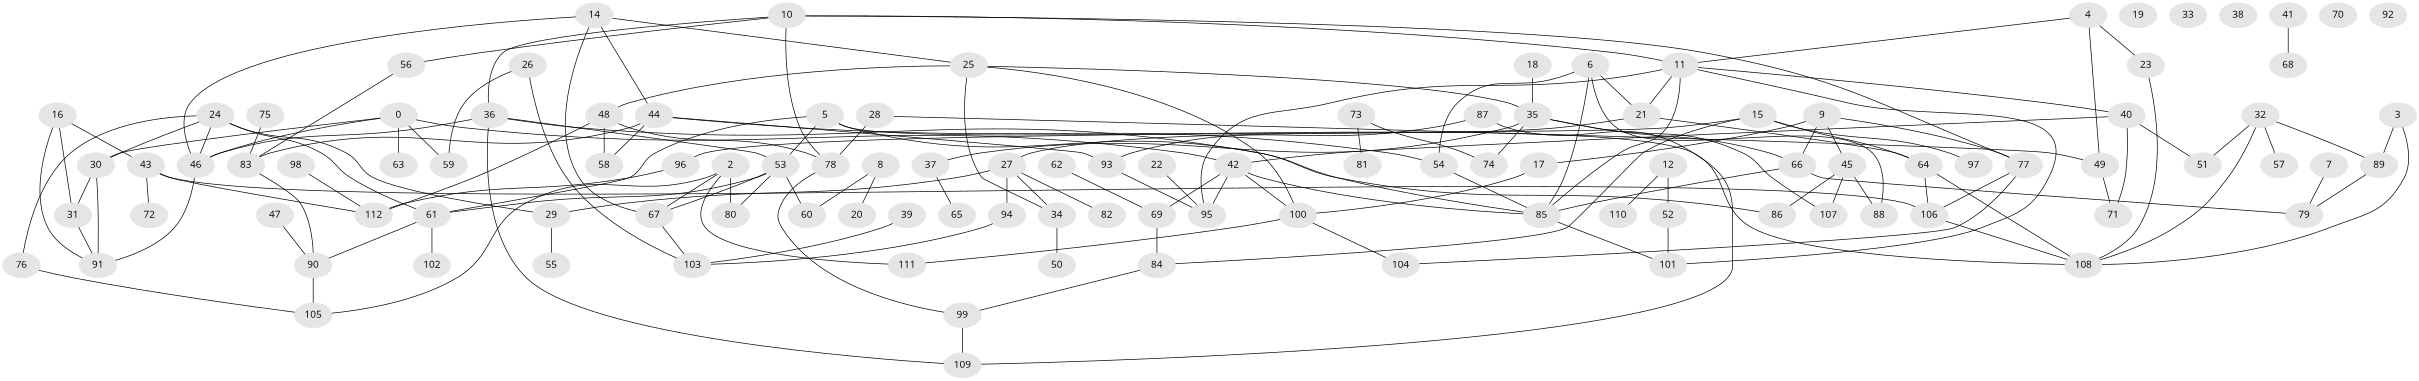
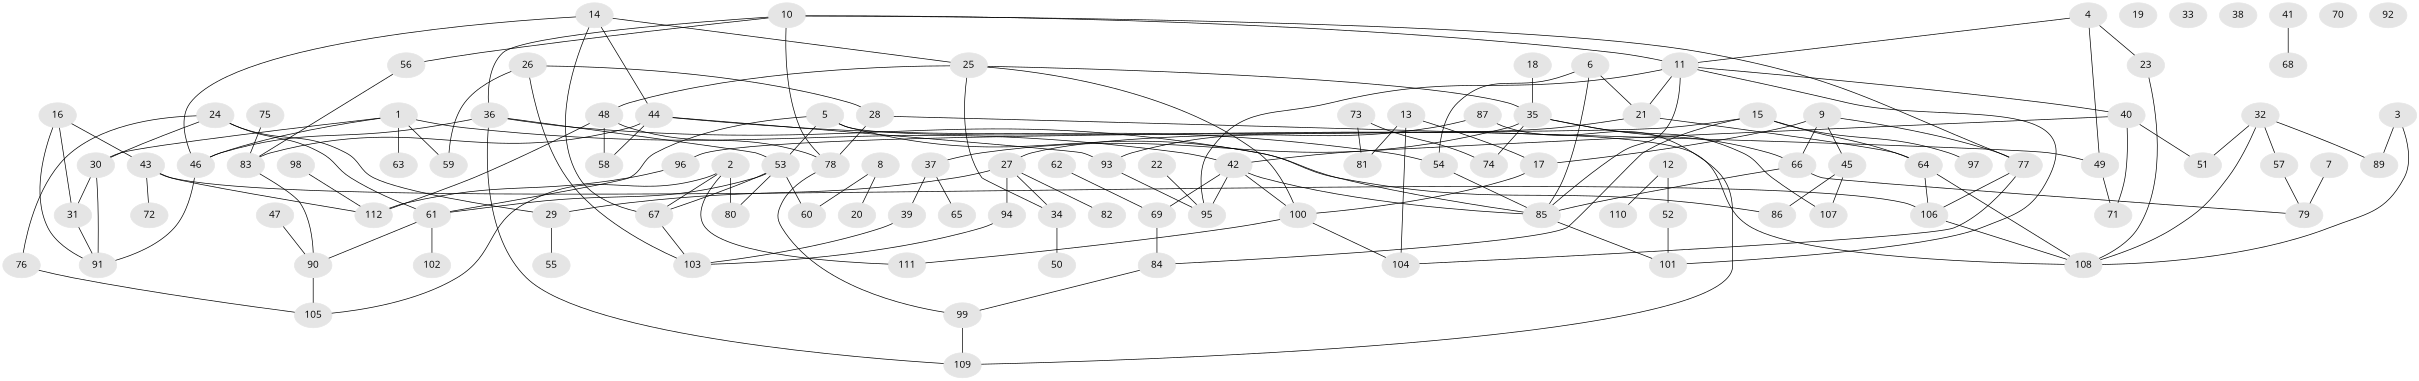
edge "26" -- "28": added
node "0": label "0" -> "1"
node "13": added
edge "24" -- "46": removed
edge "37" -- "39": added
edge "89" -- "79": now "57" -- "79"
node "88": removed
